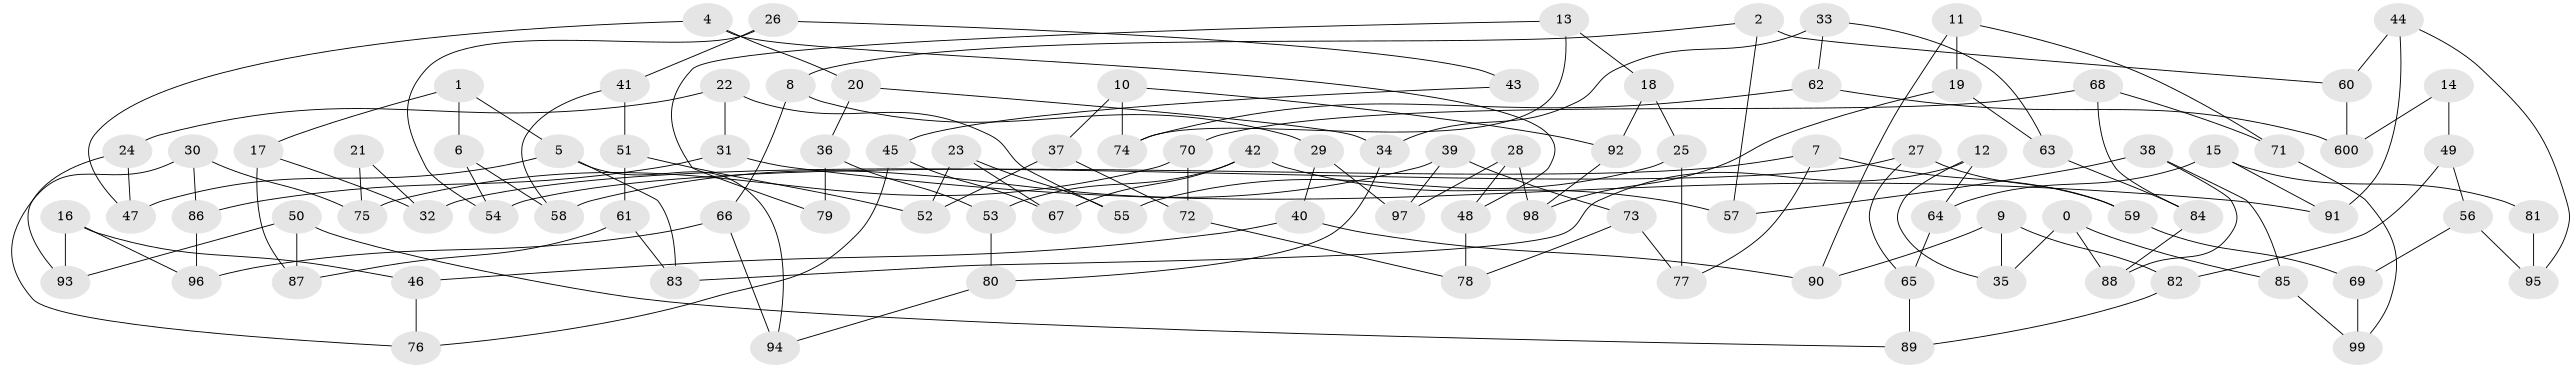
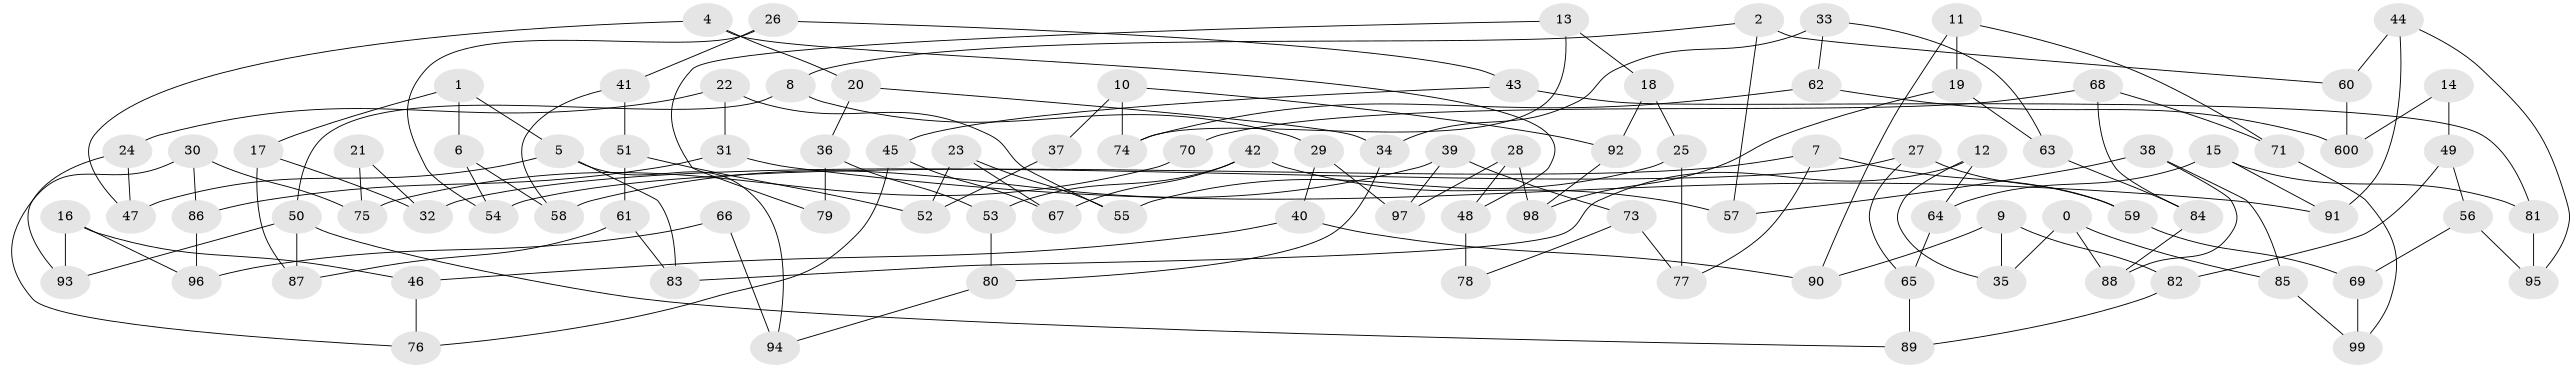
edge "43" -- "81": added
edge "8" -- "66": now "8" -- "50"
node "72": removed
